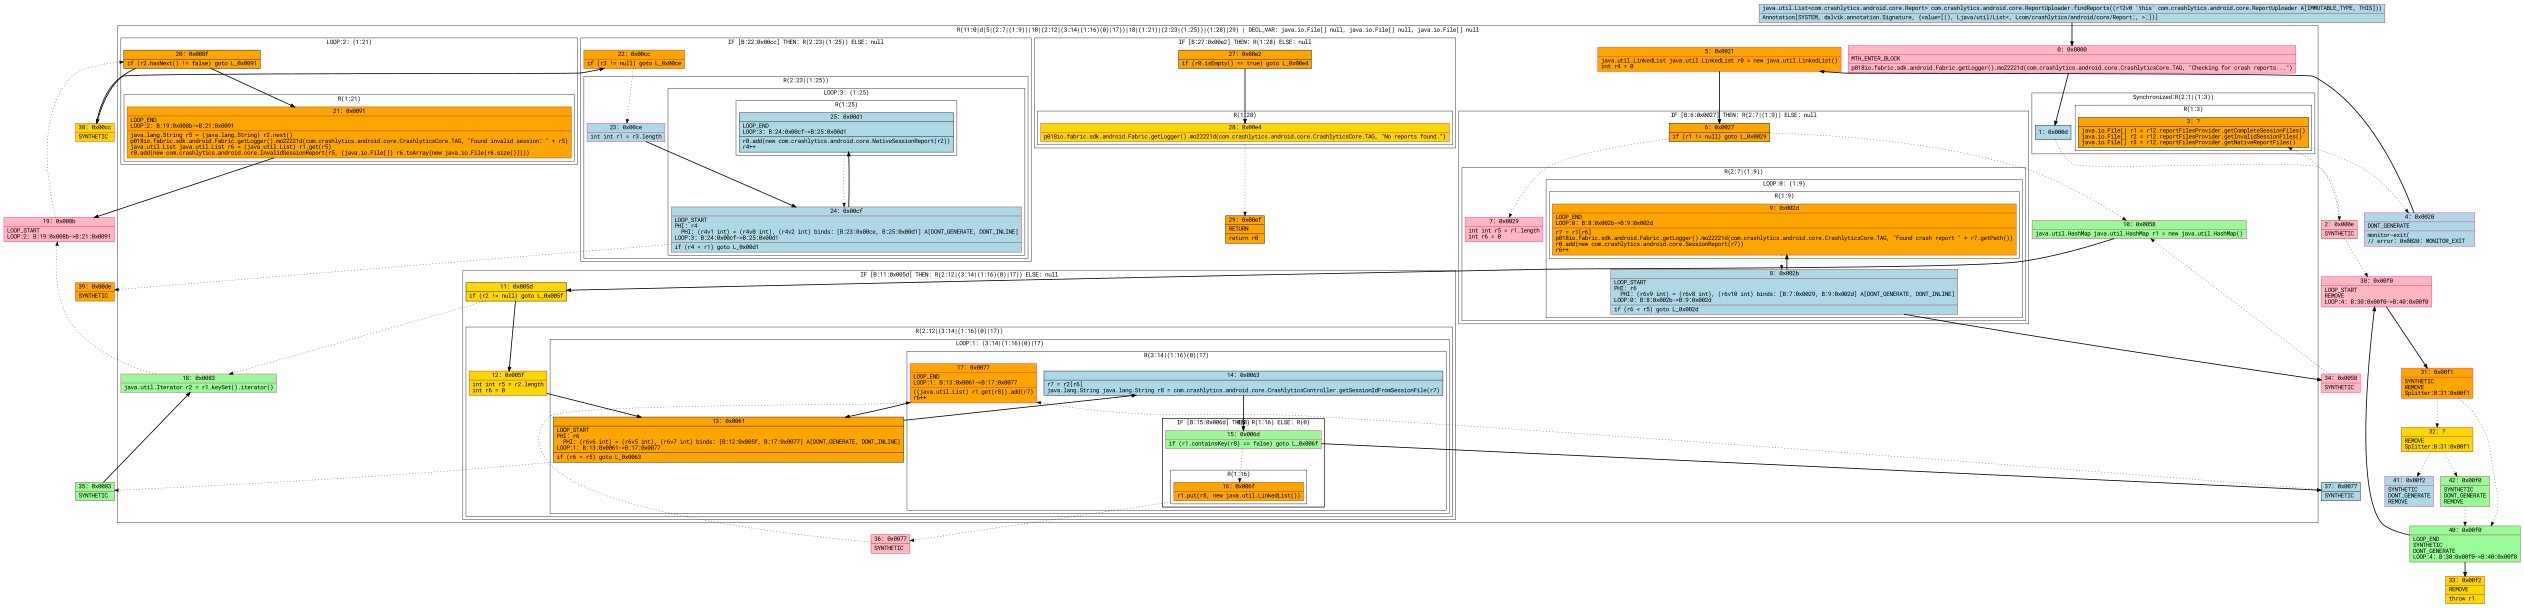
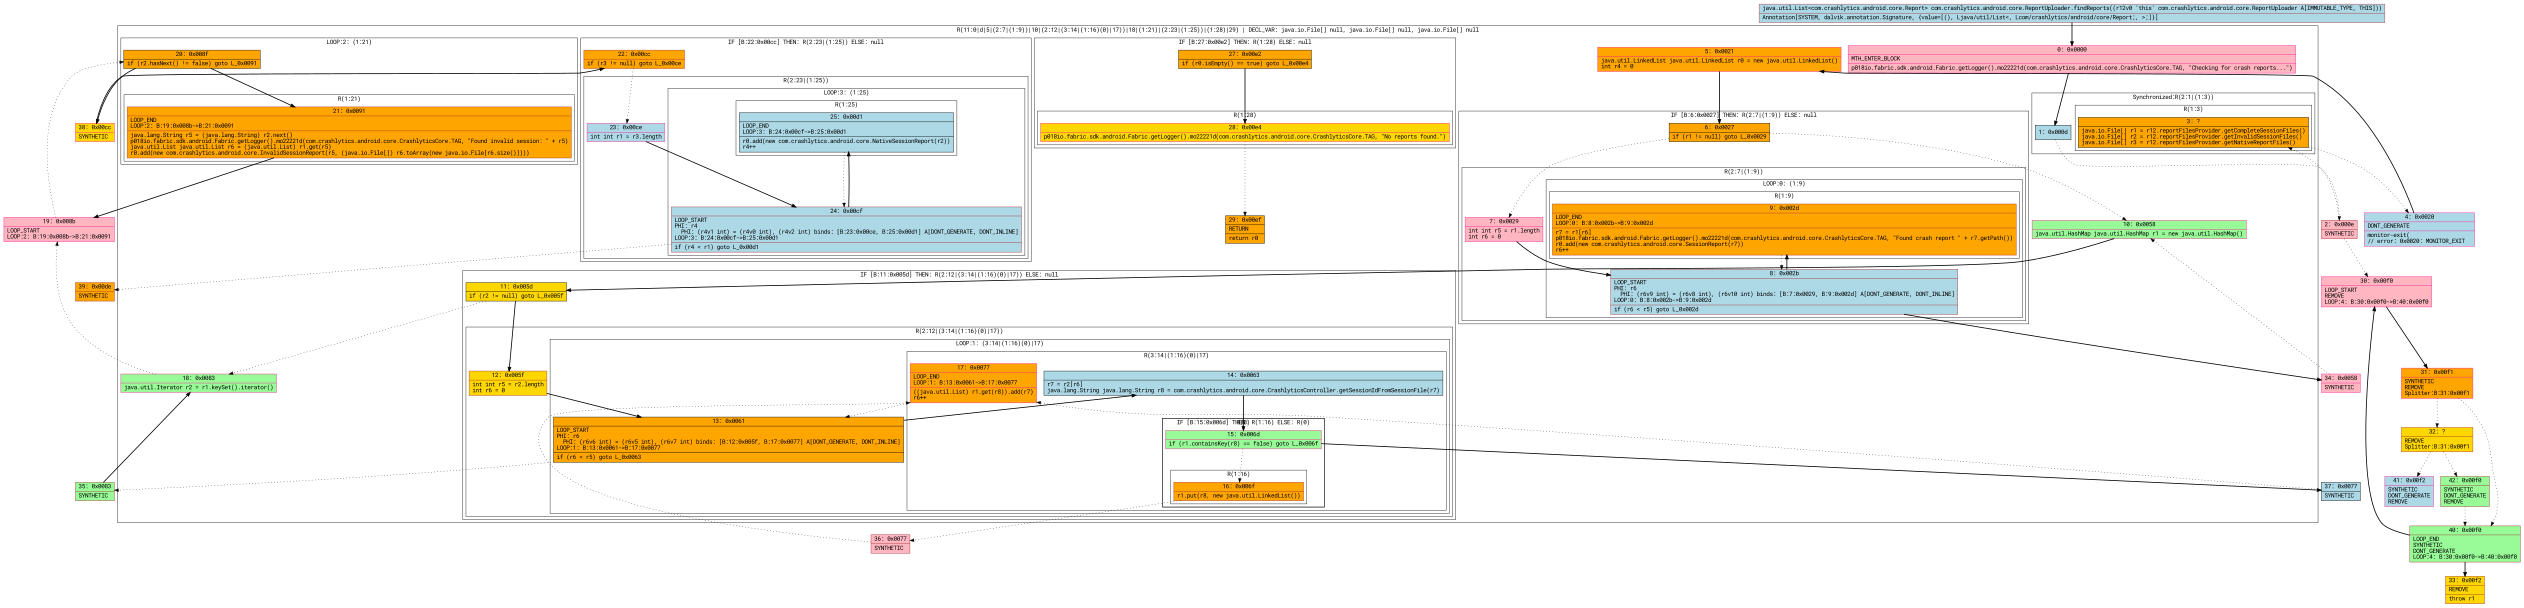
edge "7: 0x0029" -> "8: 0x002b": added
edge "17: 0x0077" -> "13: 0x0061": style bold -> dotted
